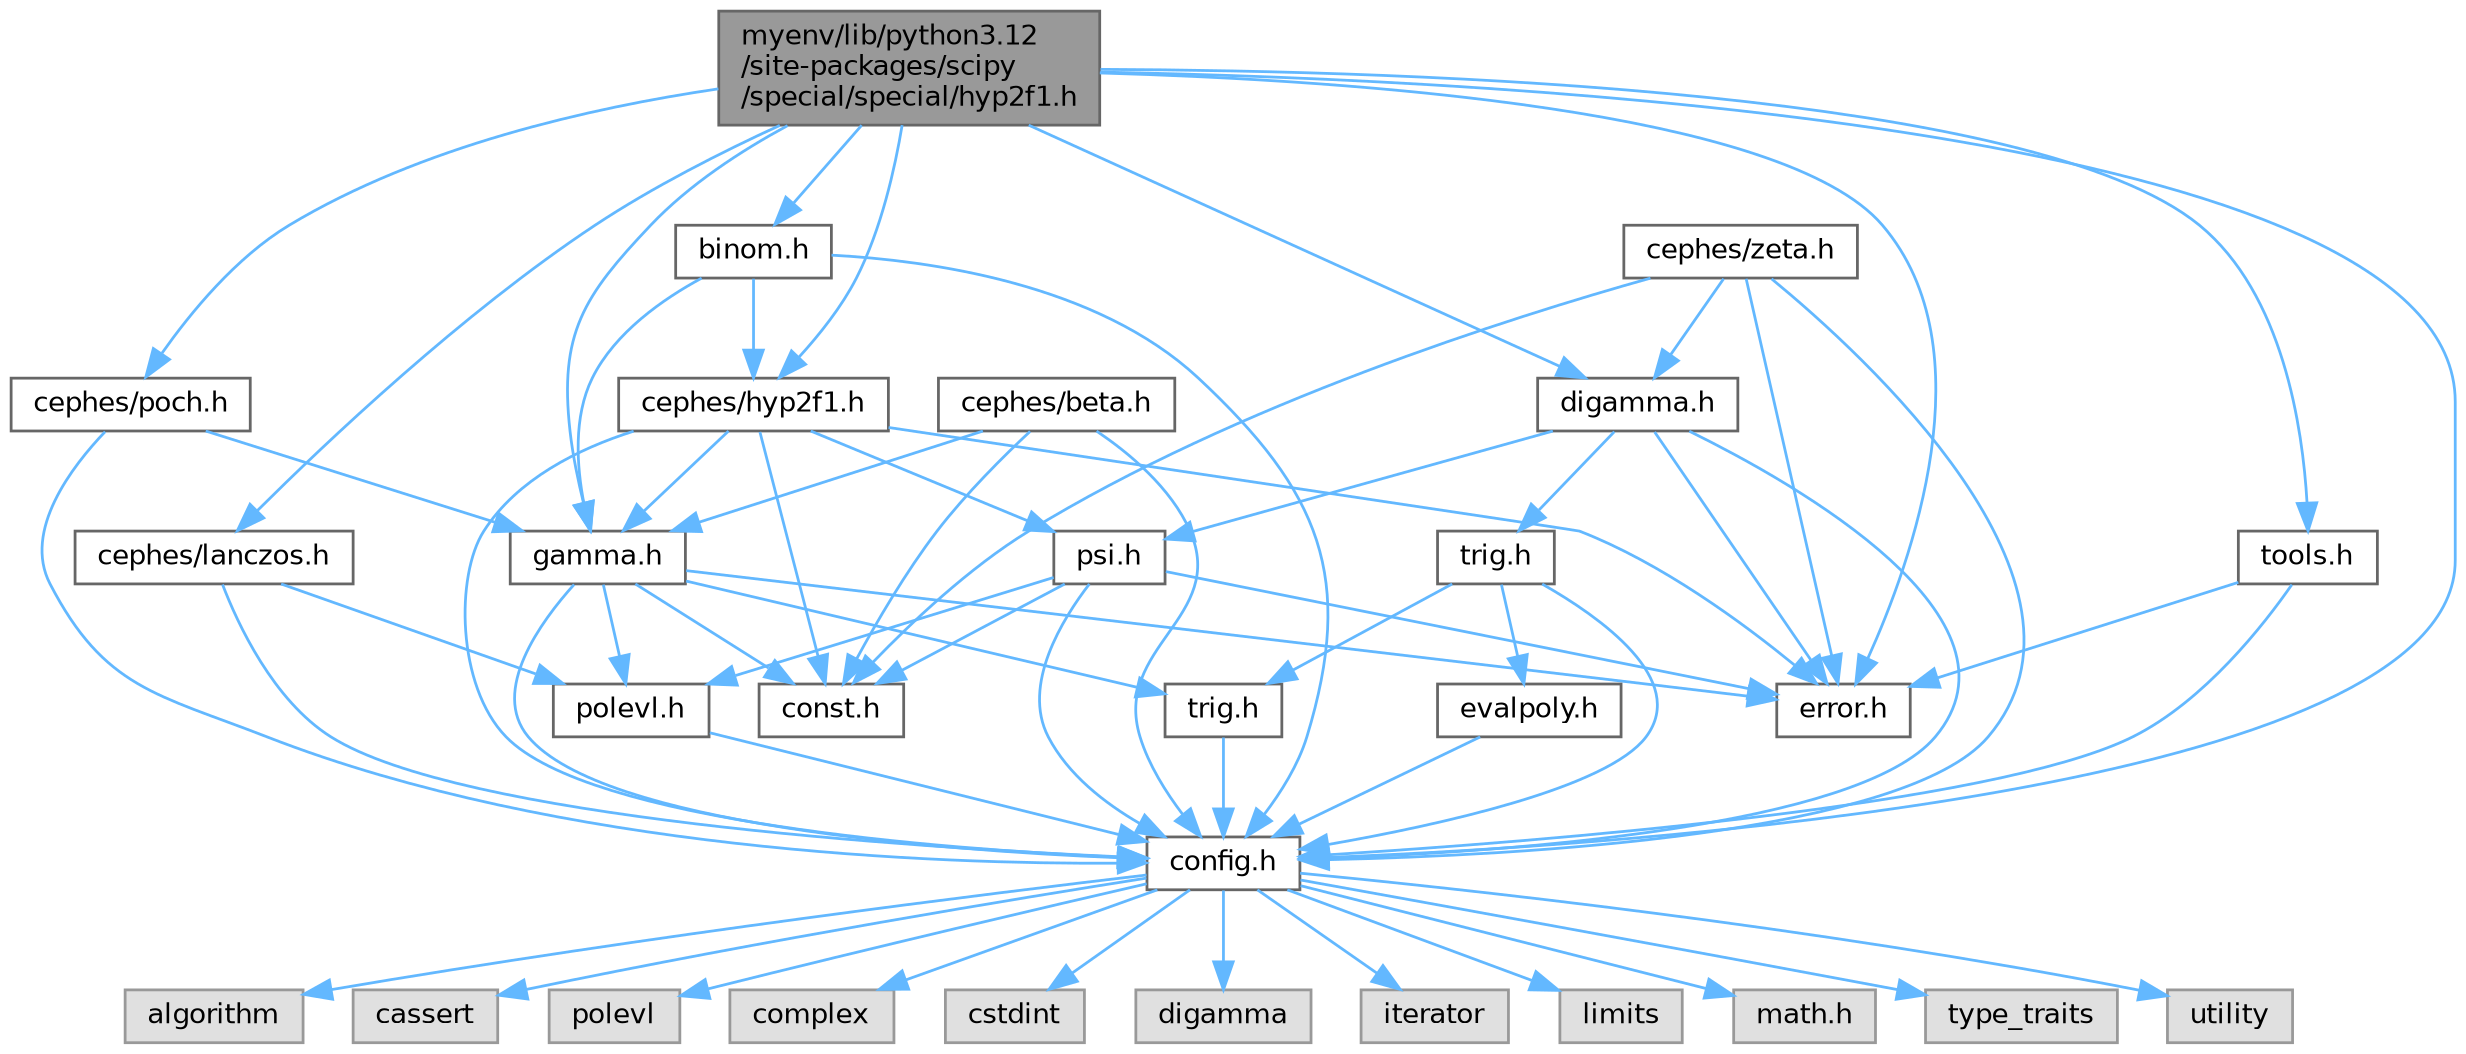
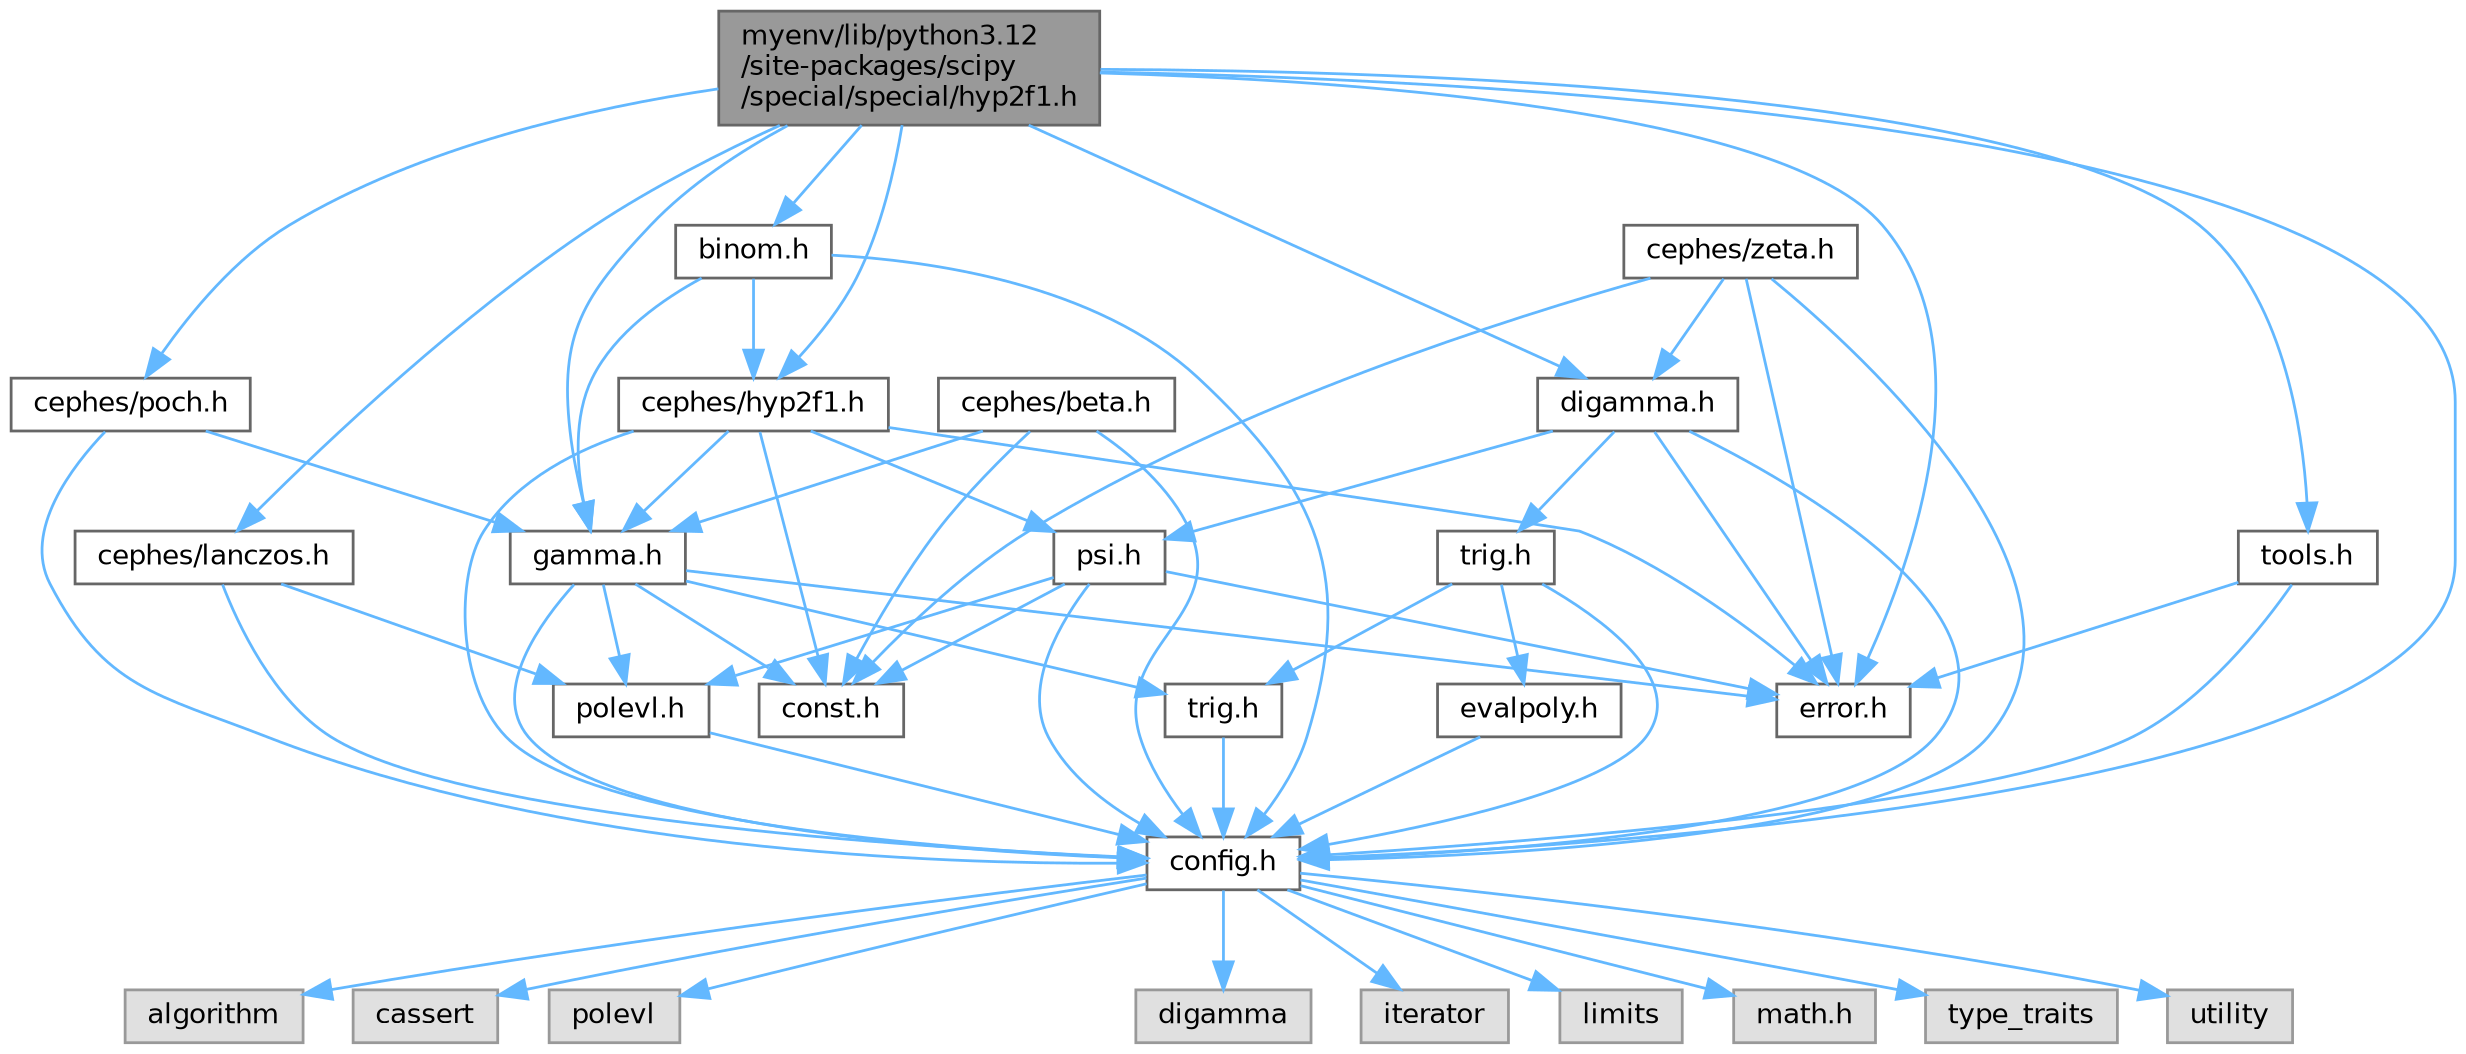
node "complex": removed
node "cstdint": removed
